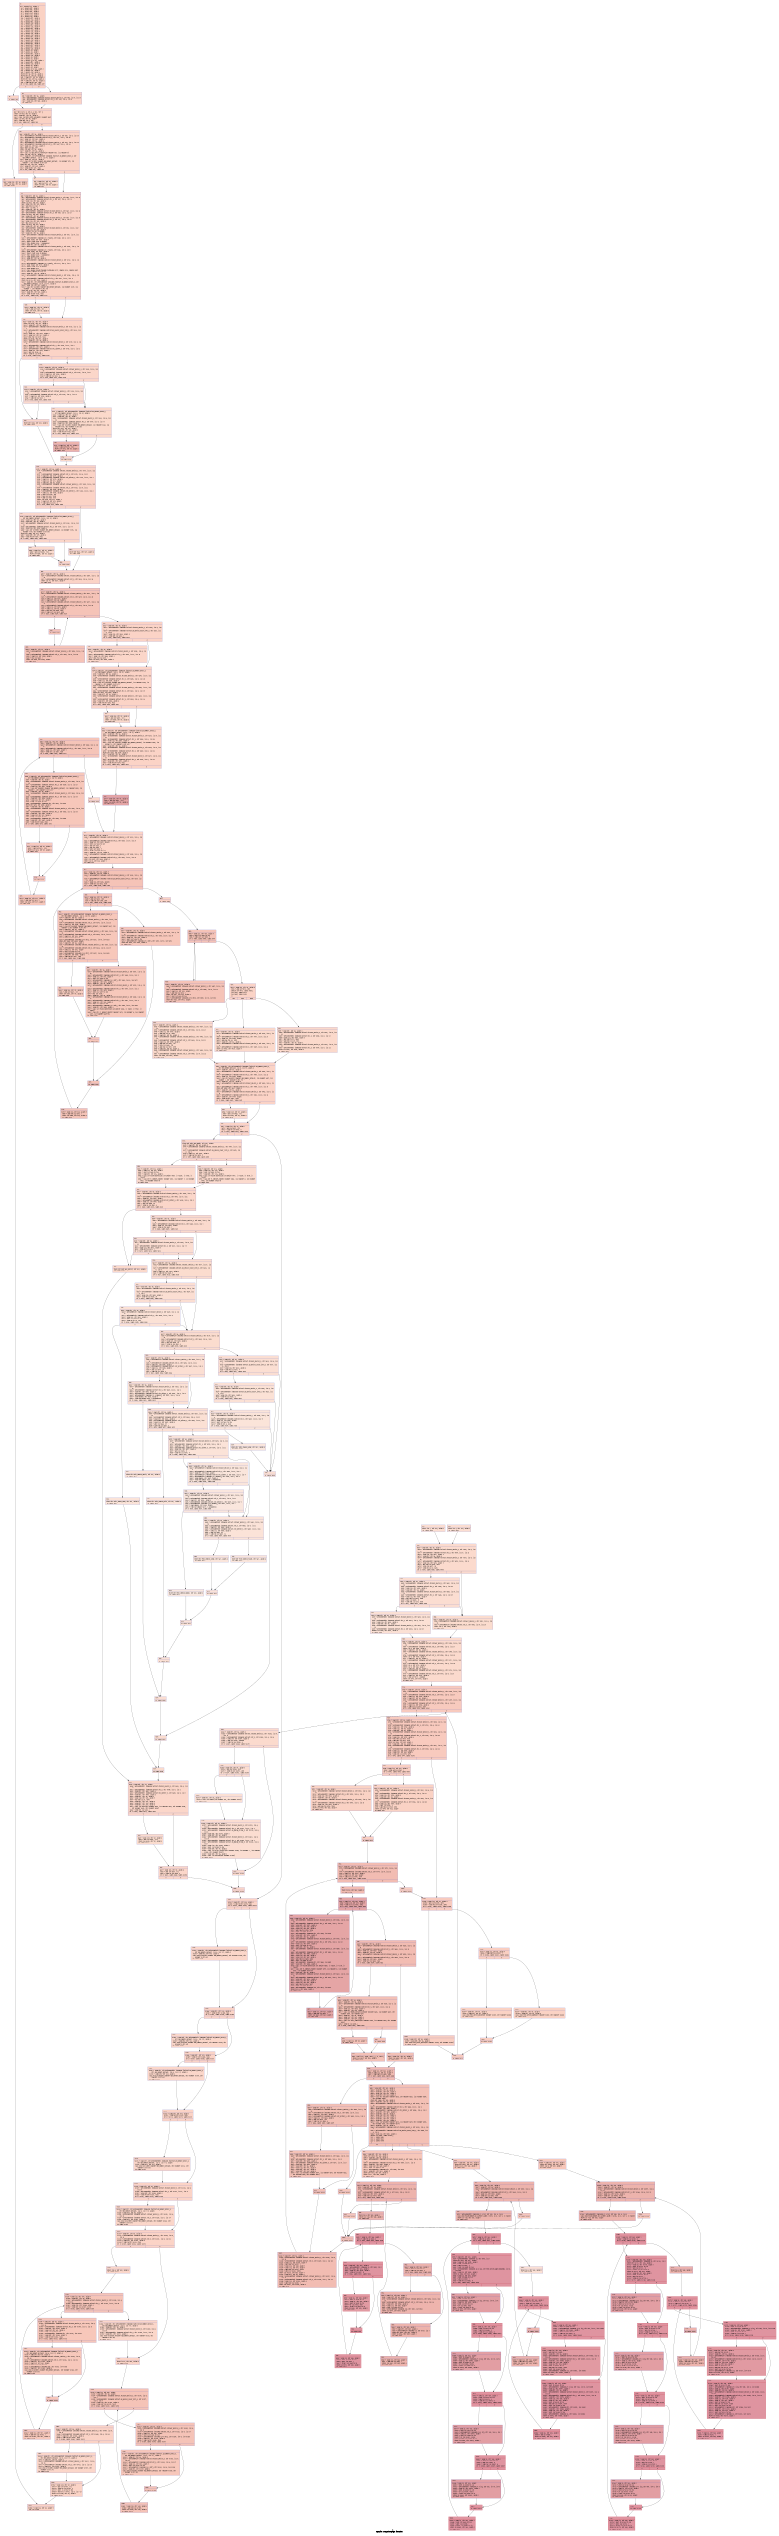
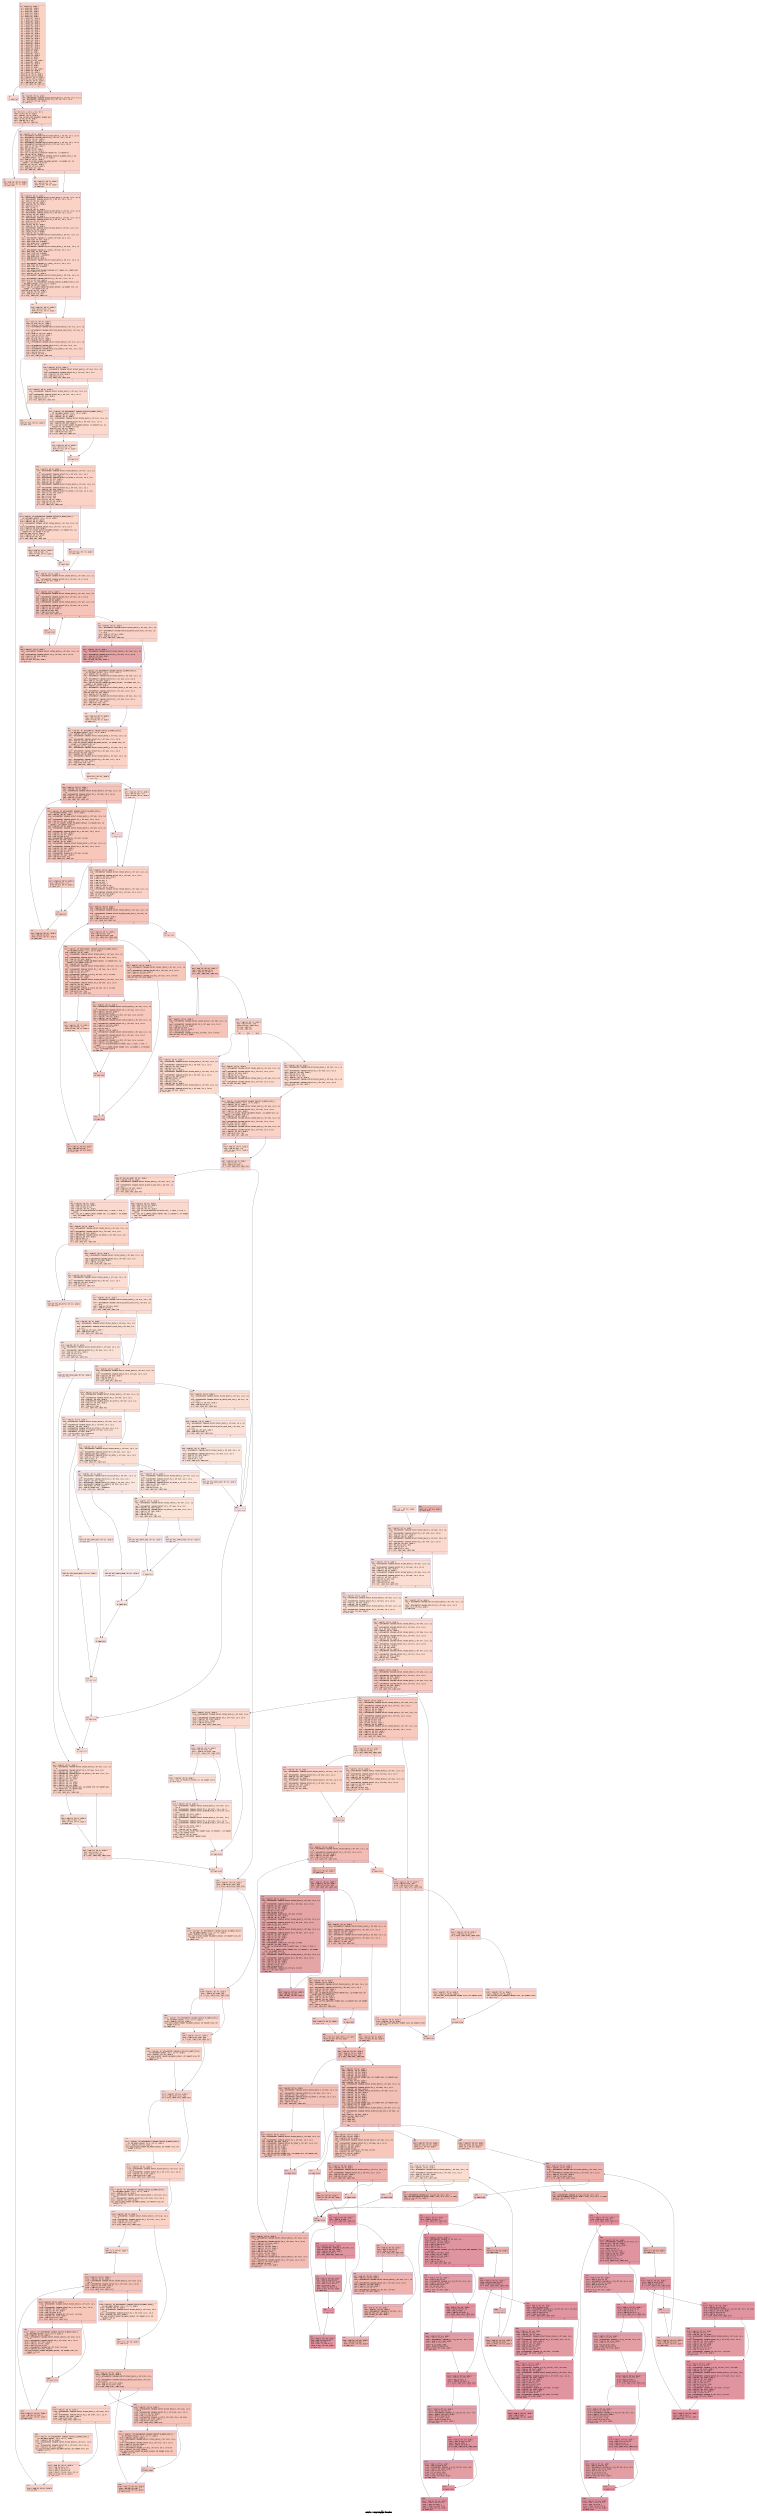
edge "159:" -> "174:": now "170:" -> "174:"
node "170:": fillcolor #d6524470 -> #f7b39670
node "237:": fillcolor #f6a38570 -> #c5333470
node "279:": added
node "276:": fillcolor #c5333470 -> #f7a88970
node "581:": removed
node "666:": fillcolor #f7b39670 -> #d6524470
node "692:": text "double i32 %696, ptr %699, align 8" -> "store i32 %696, ptr %699, align 8"
node "965:": fillcolor #d6524470 -> #f7b59970
node "1043:": fillcolor #f7b99e70 -> #d6524470
